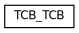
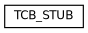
node "TCB_TCB": label "TCB_TCB" -> "TCB_STUB"
